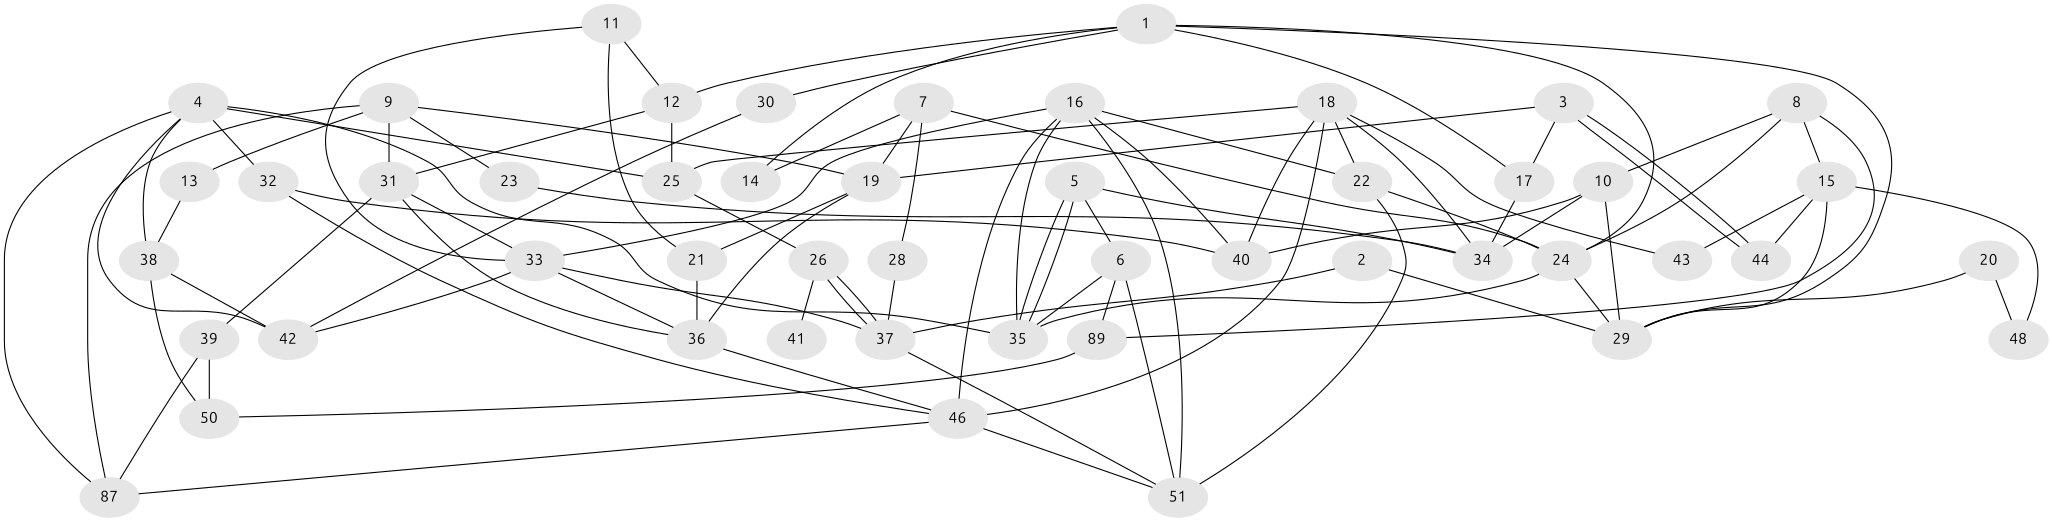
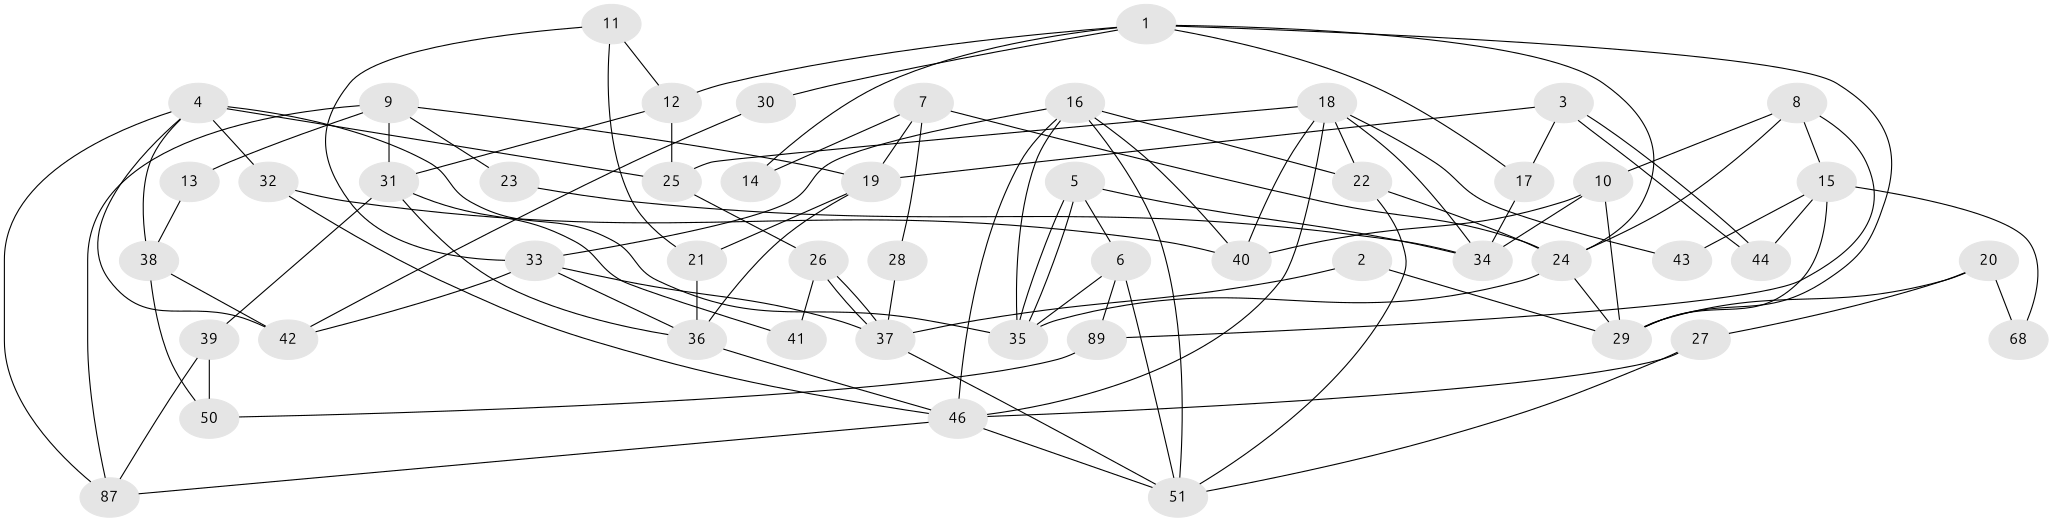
edge "31" -- "33": now "31" -- "41"
node "27": added
node "48": label "48" -> "68"
